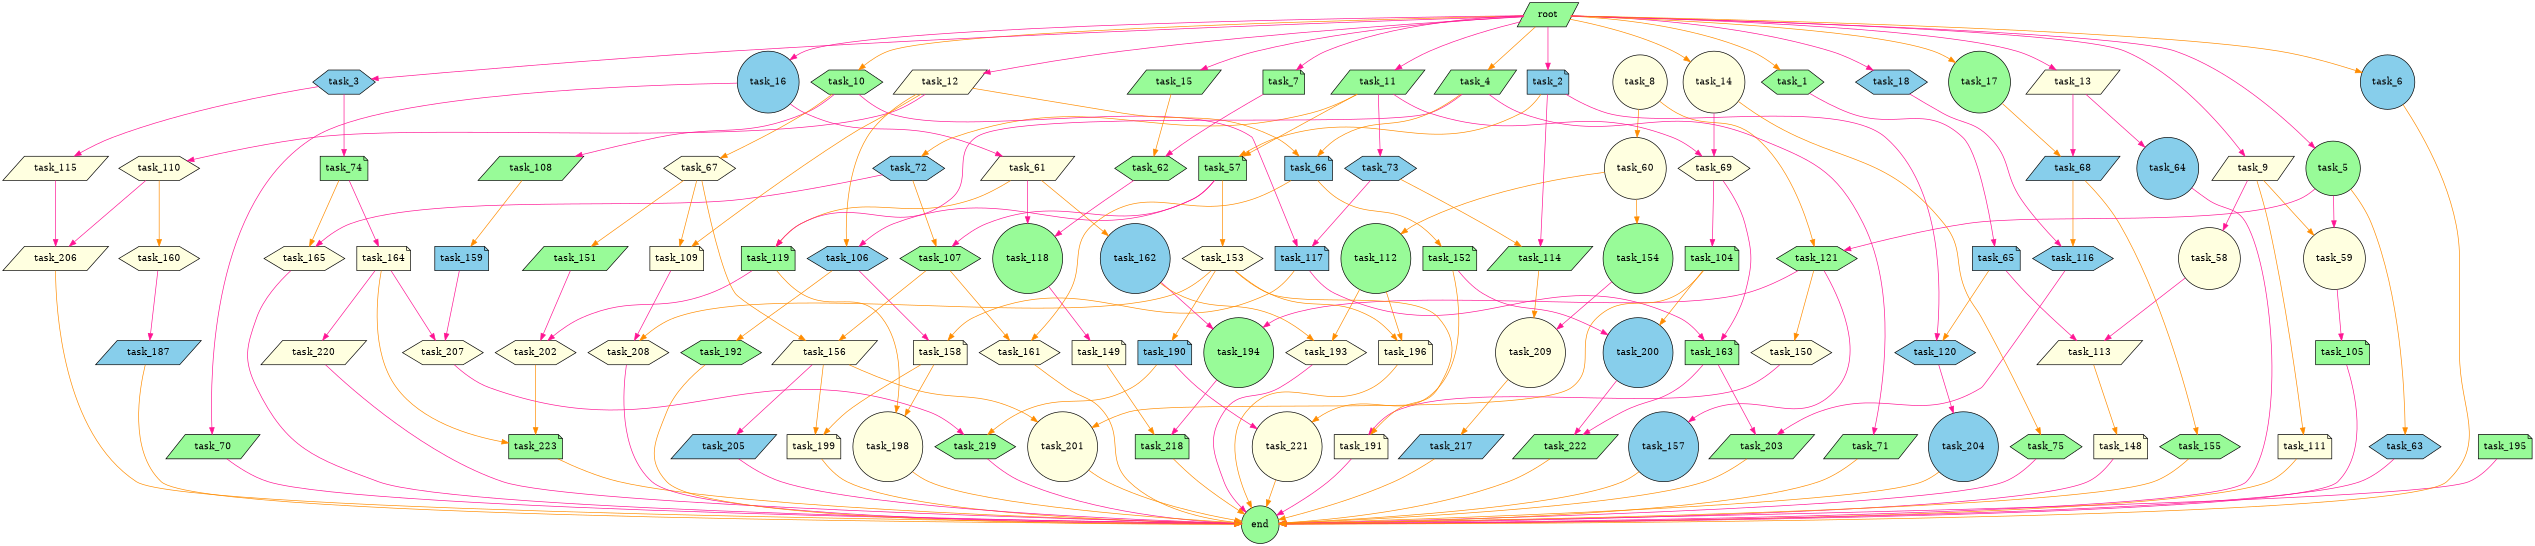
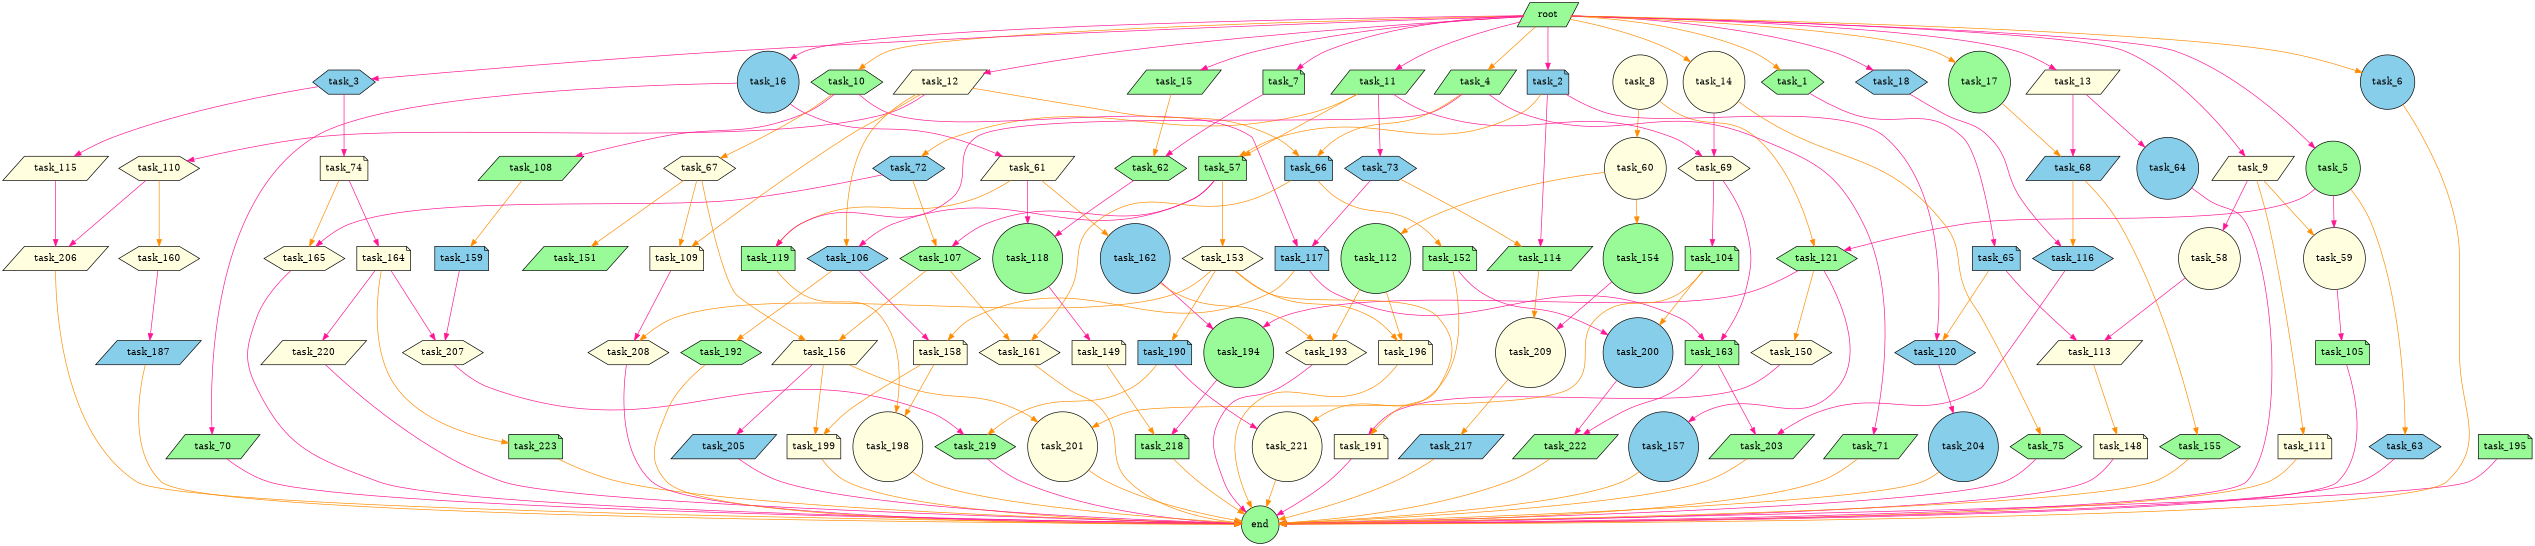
node "task_74": fillcolor palegreen -> lightyellow
node "task_202": removed
